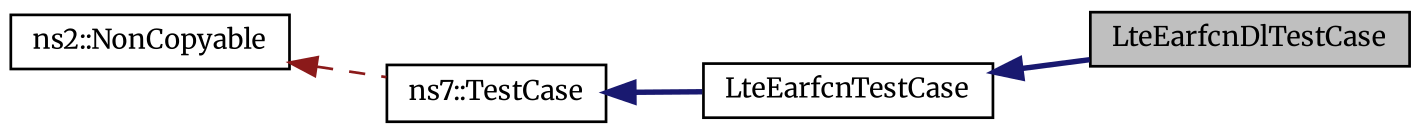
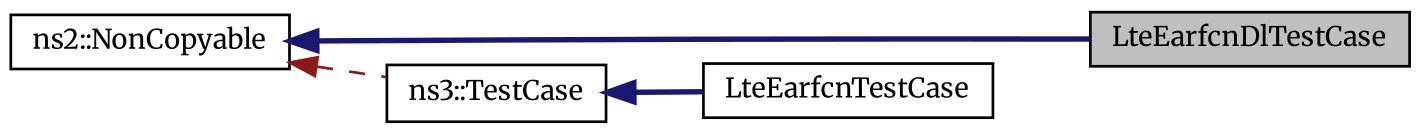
edge "LteEarfcnDlTestCase" -> "LteEarfcnTestCase": now "LteEarfcnDlTestCase" -> "ns2::NonCopyable"
node "ns7::TestCase": label "ns7::TestCase" -> "ns3::TestCase"
